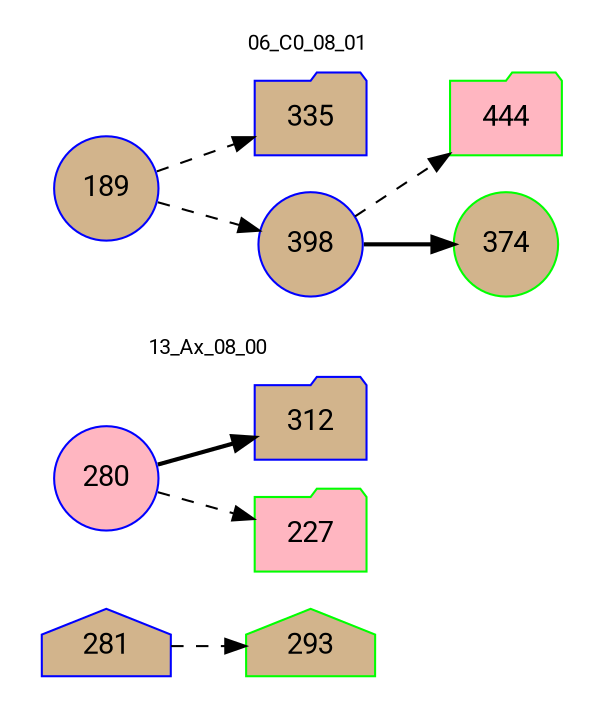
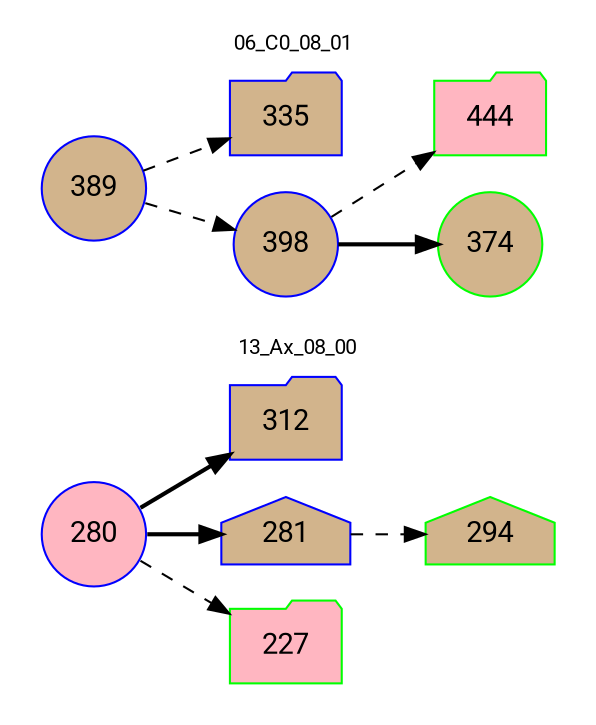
node "189": label "189" -> "389"
edge "280" -> "281": added
node "293": label "293" -> "294"
